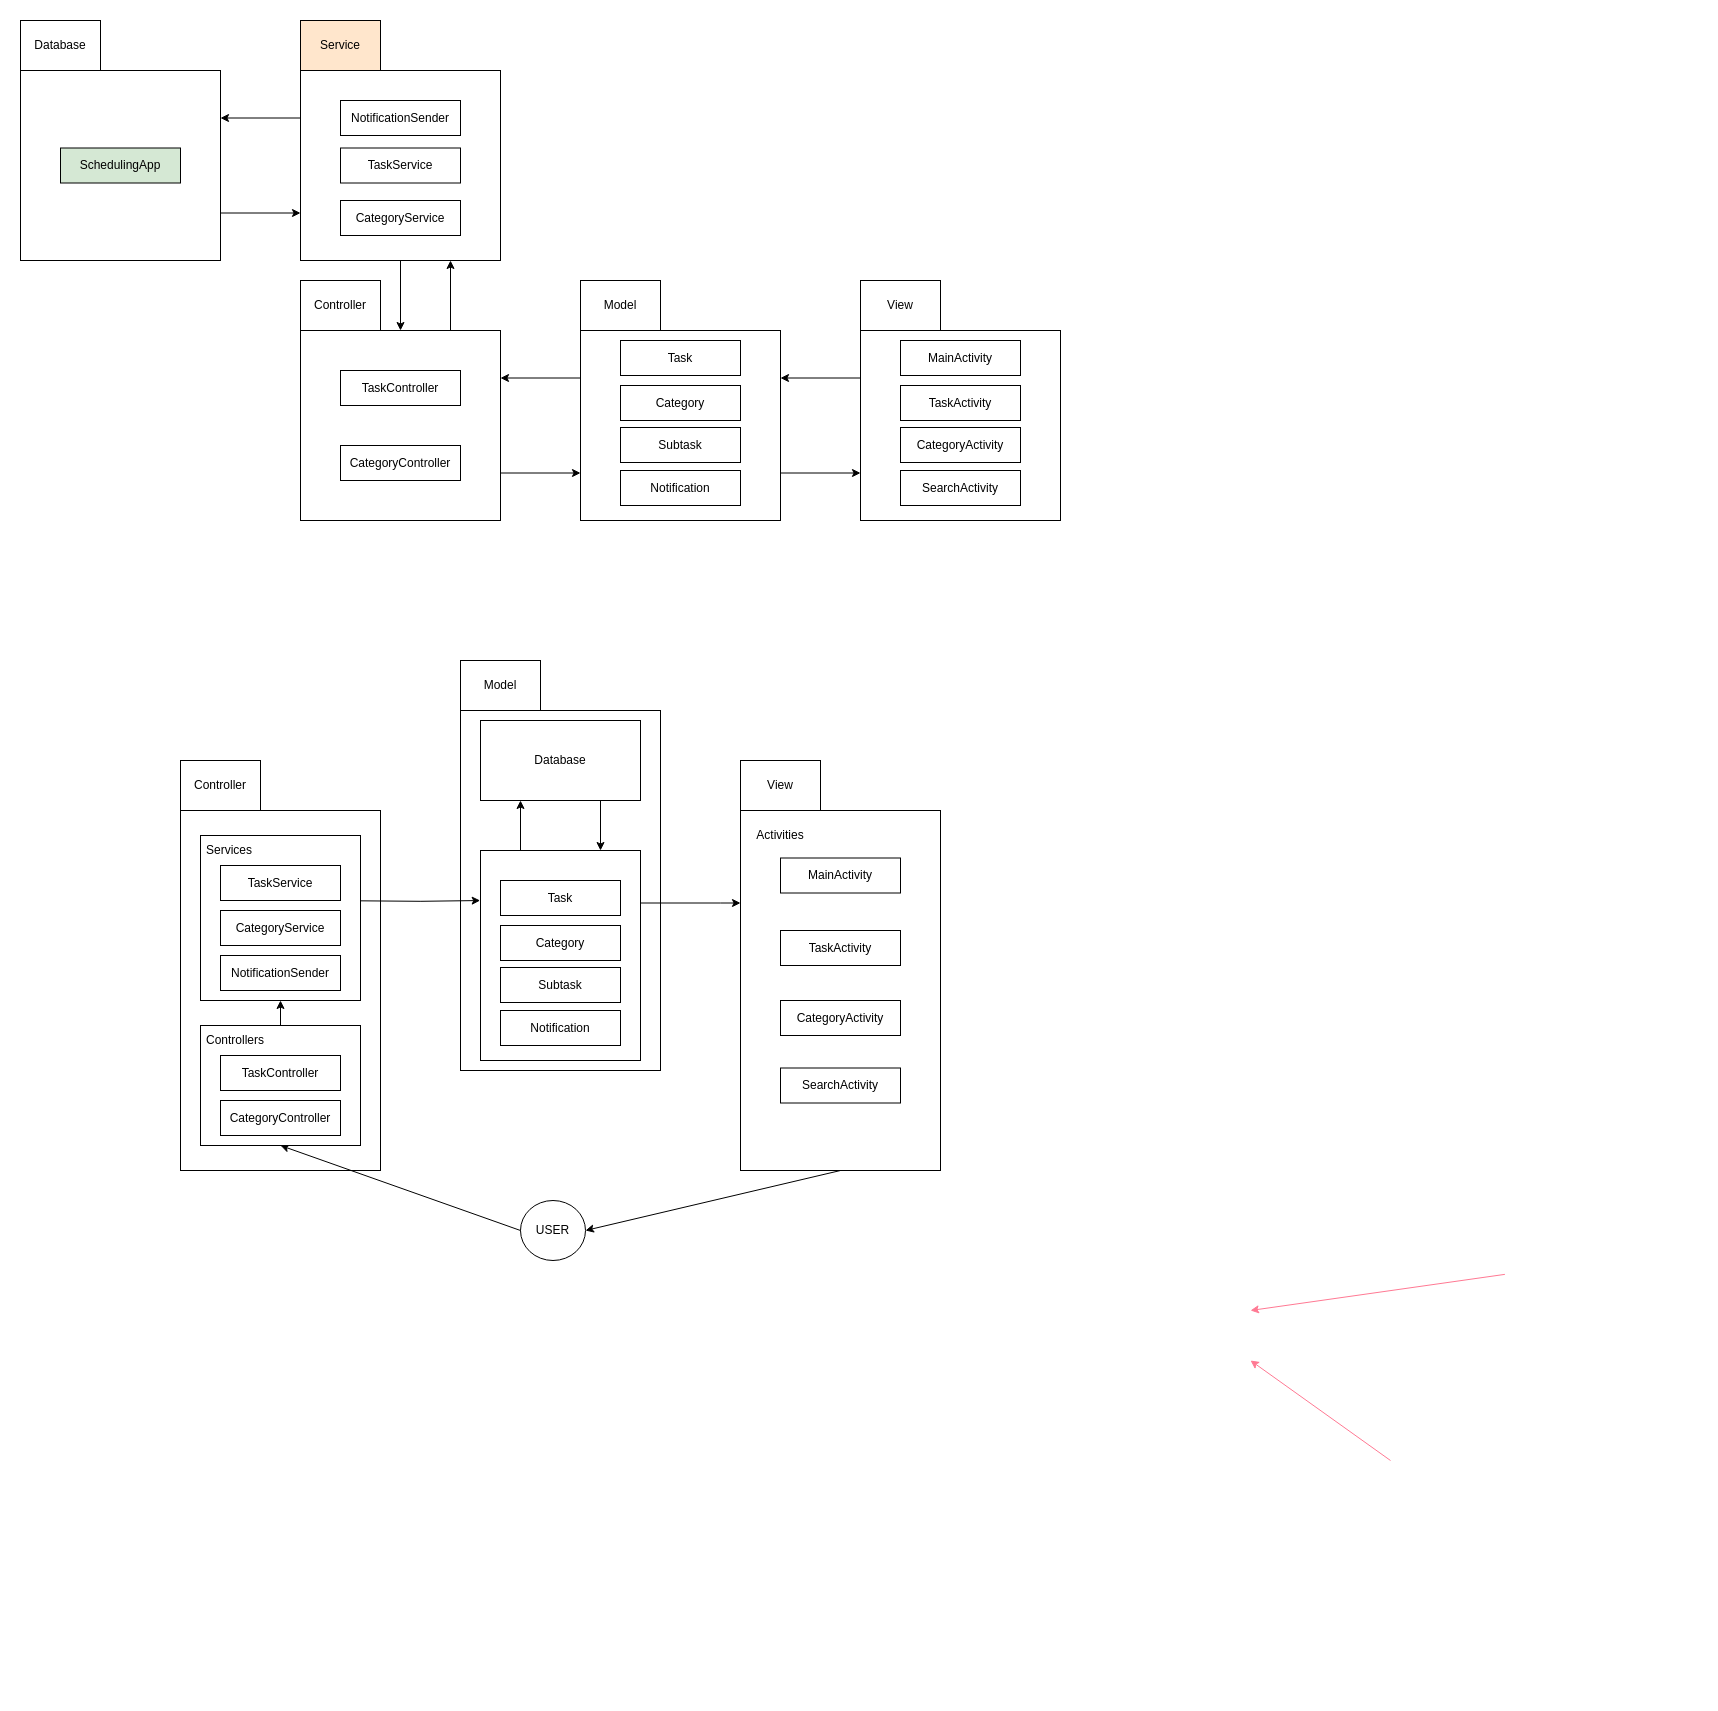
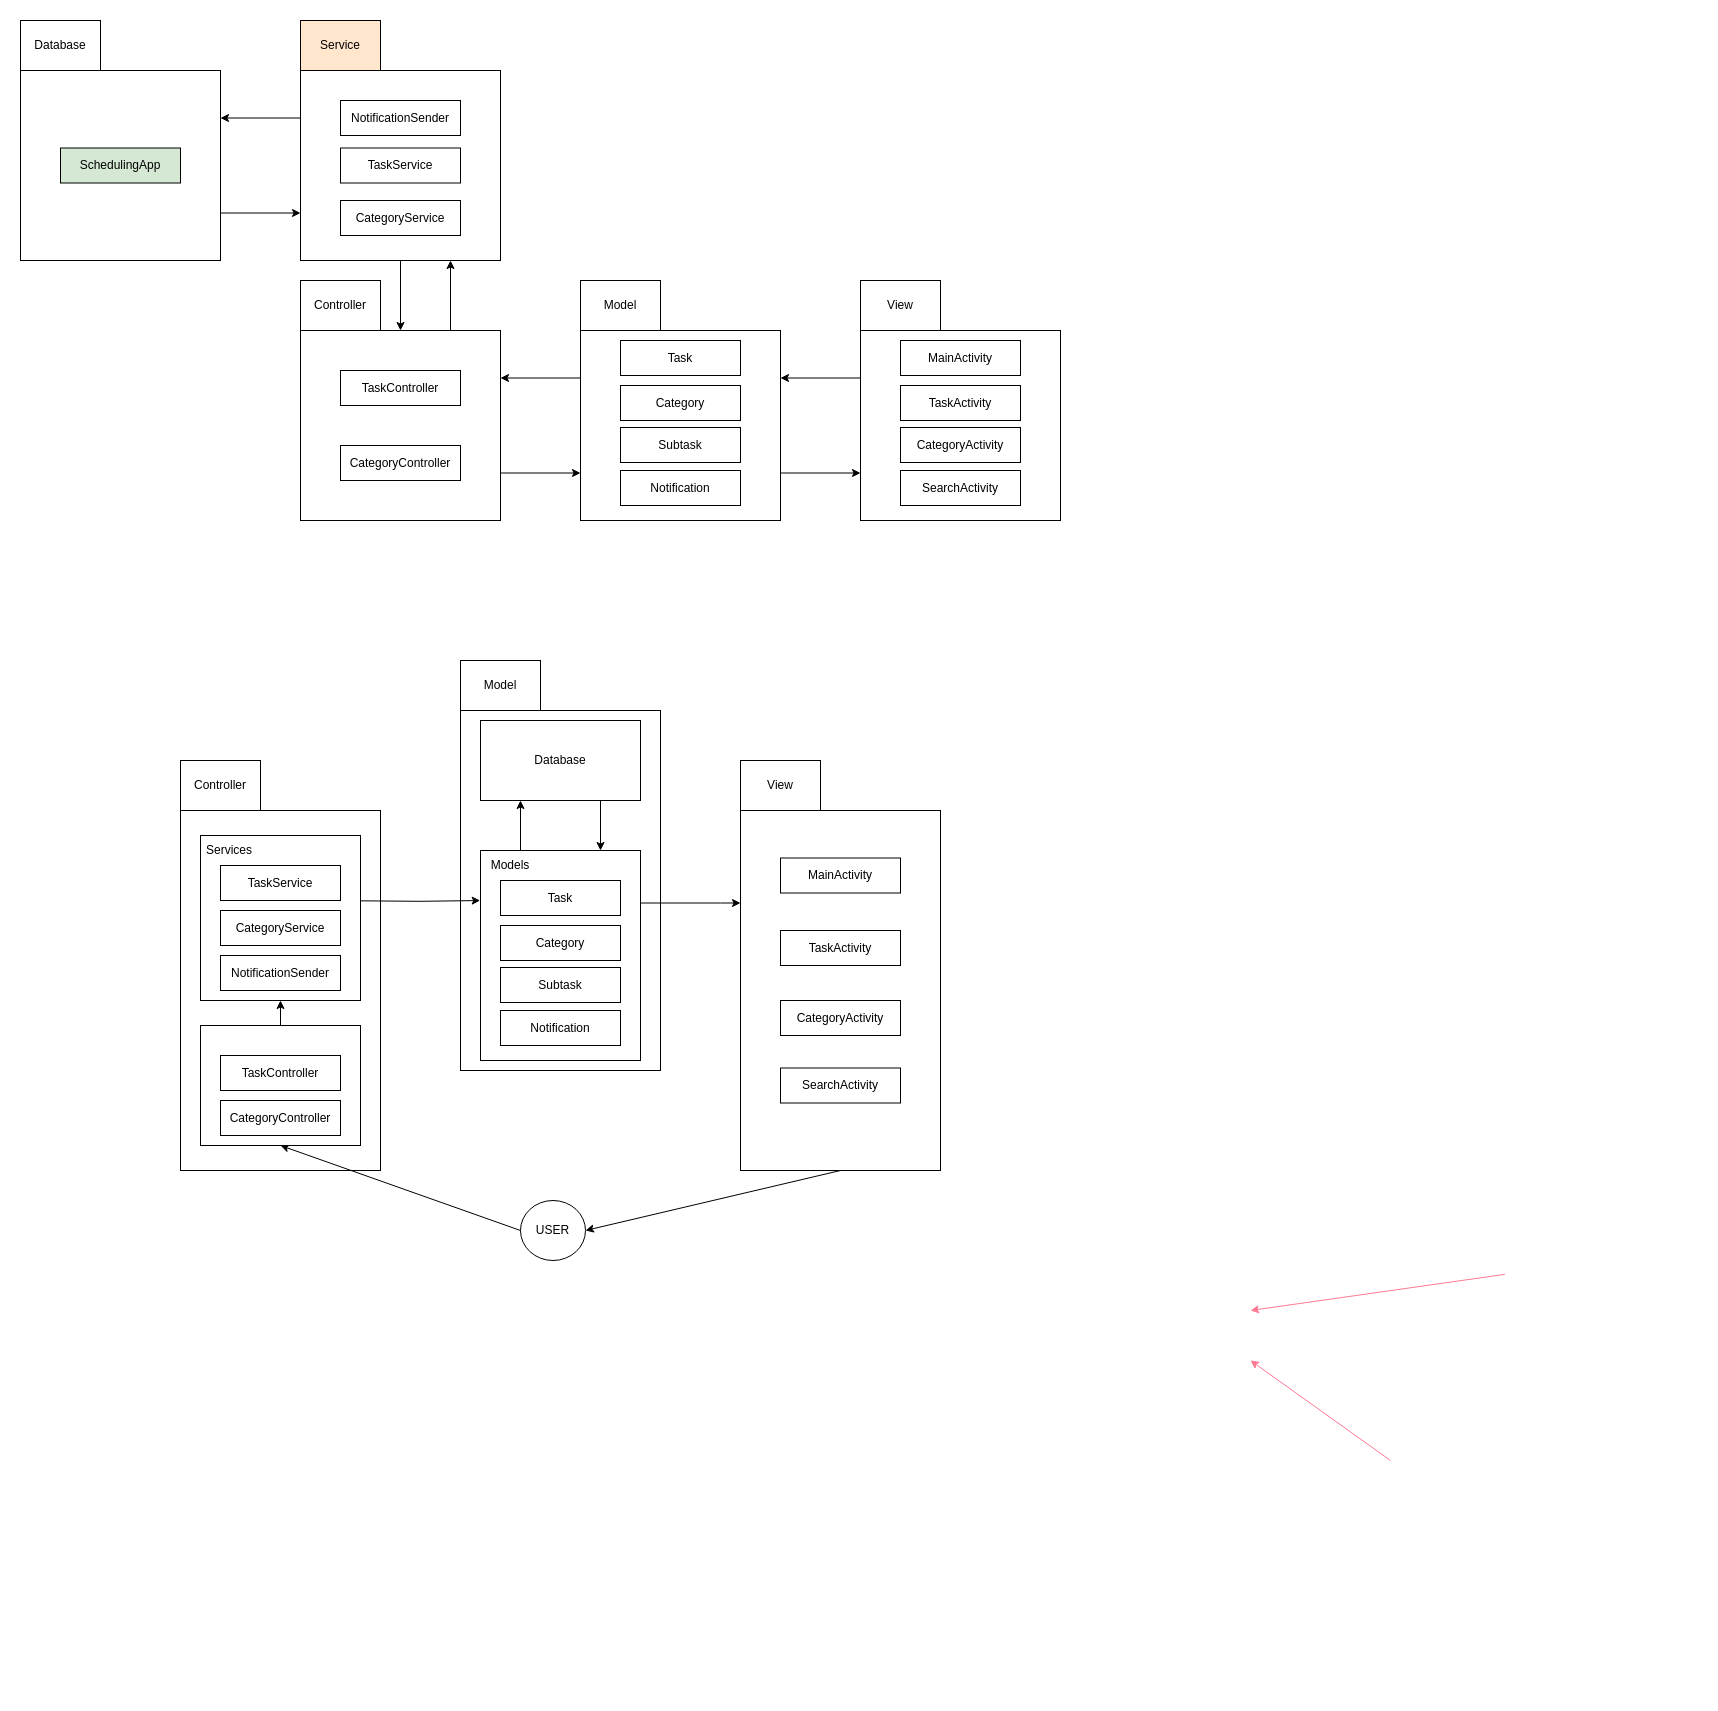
node "Activities": removed
node "Models": added
node "Controllers": removed
